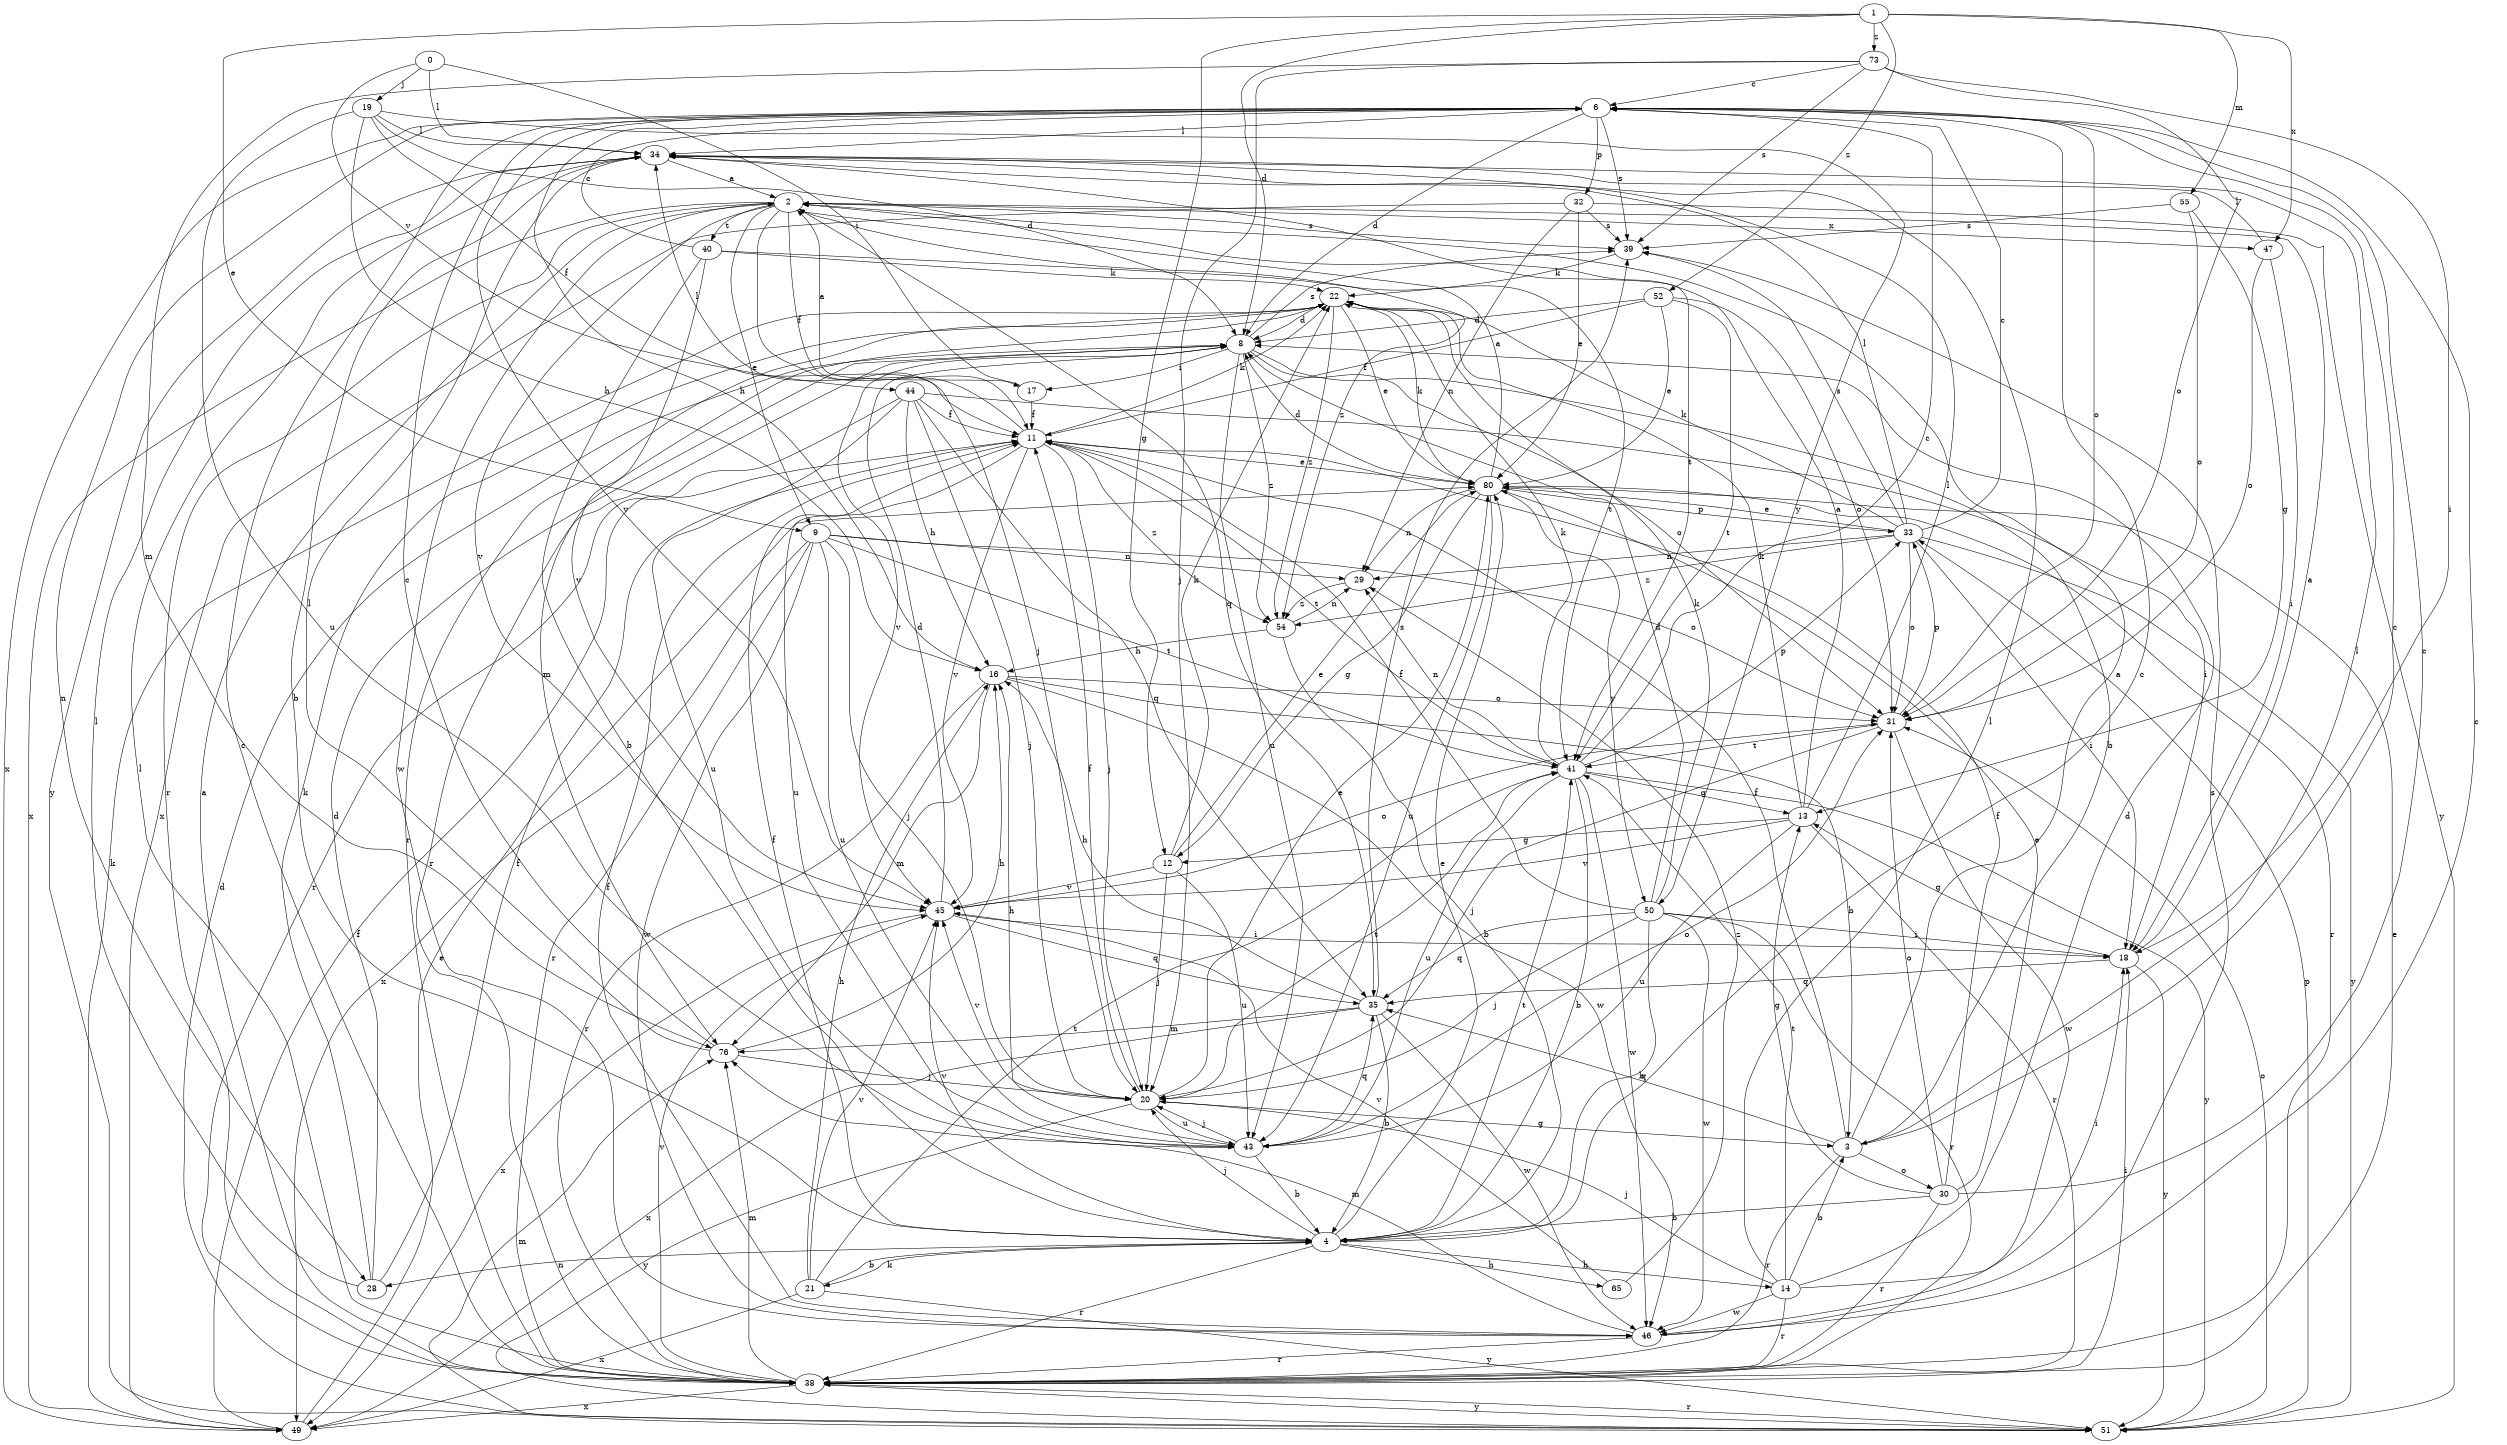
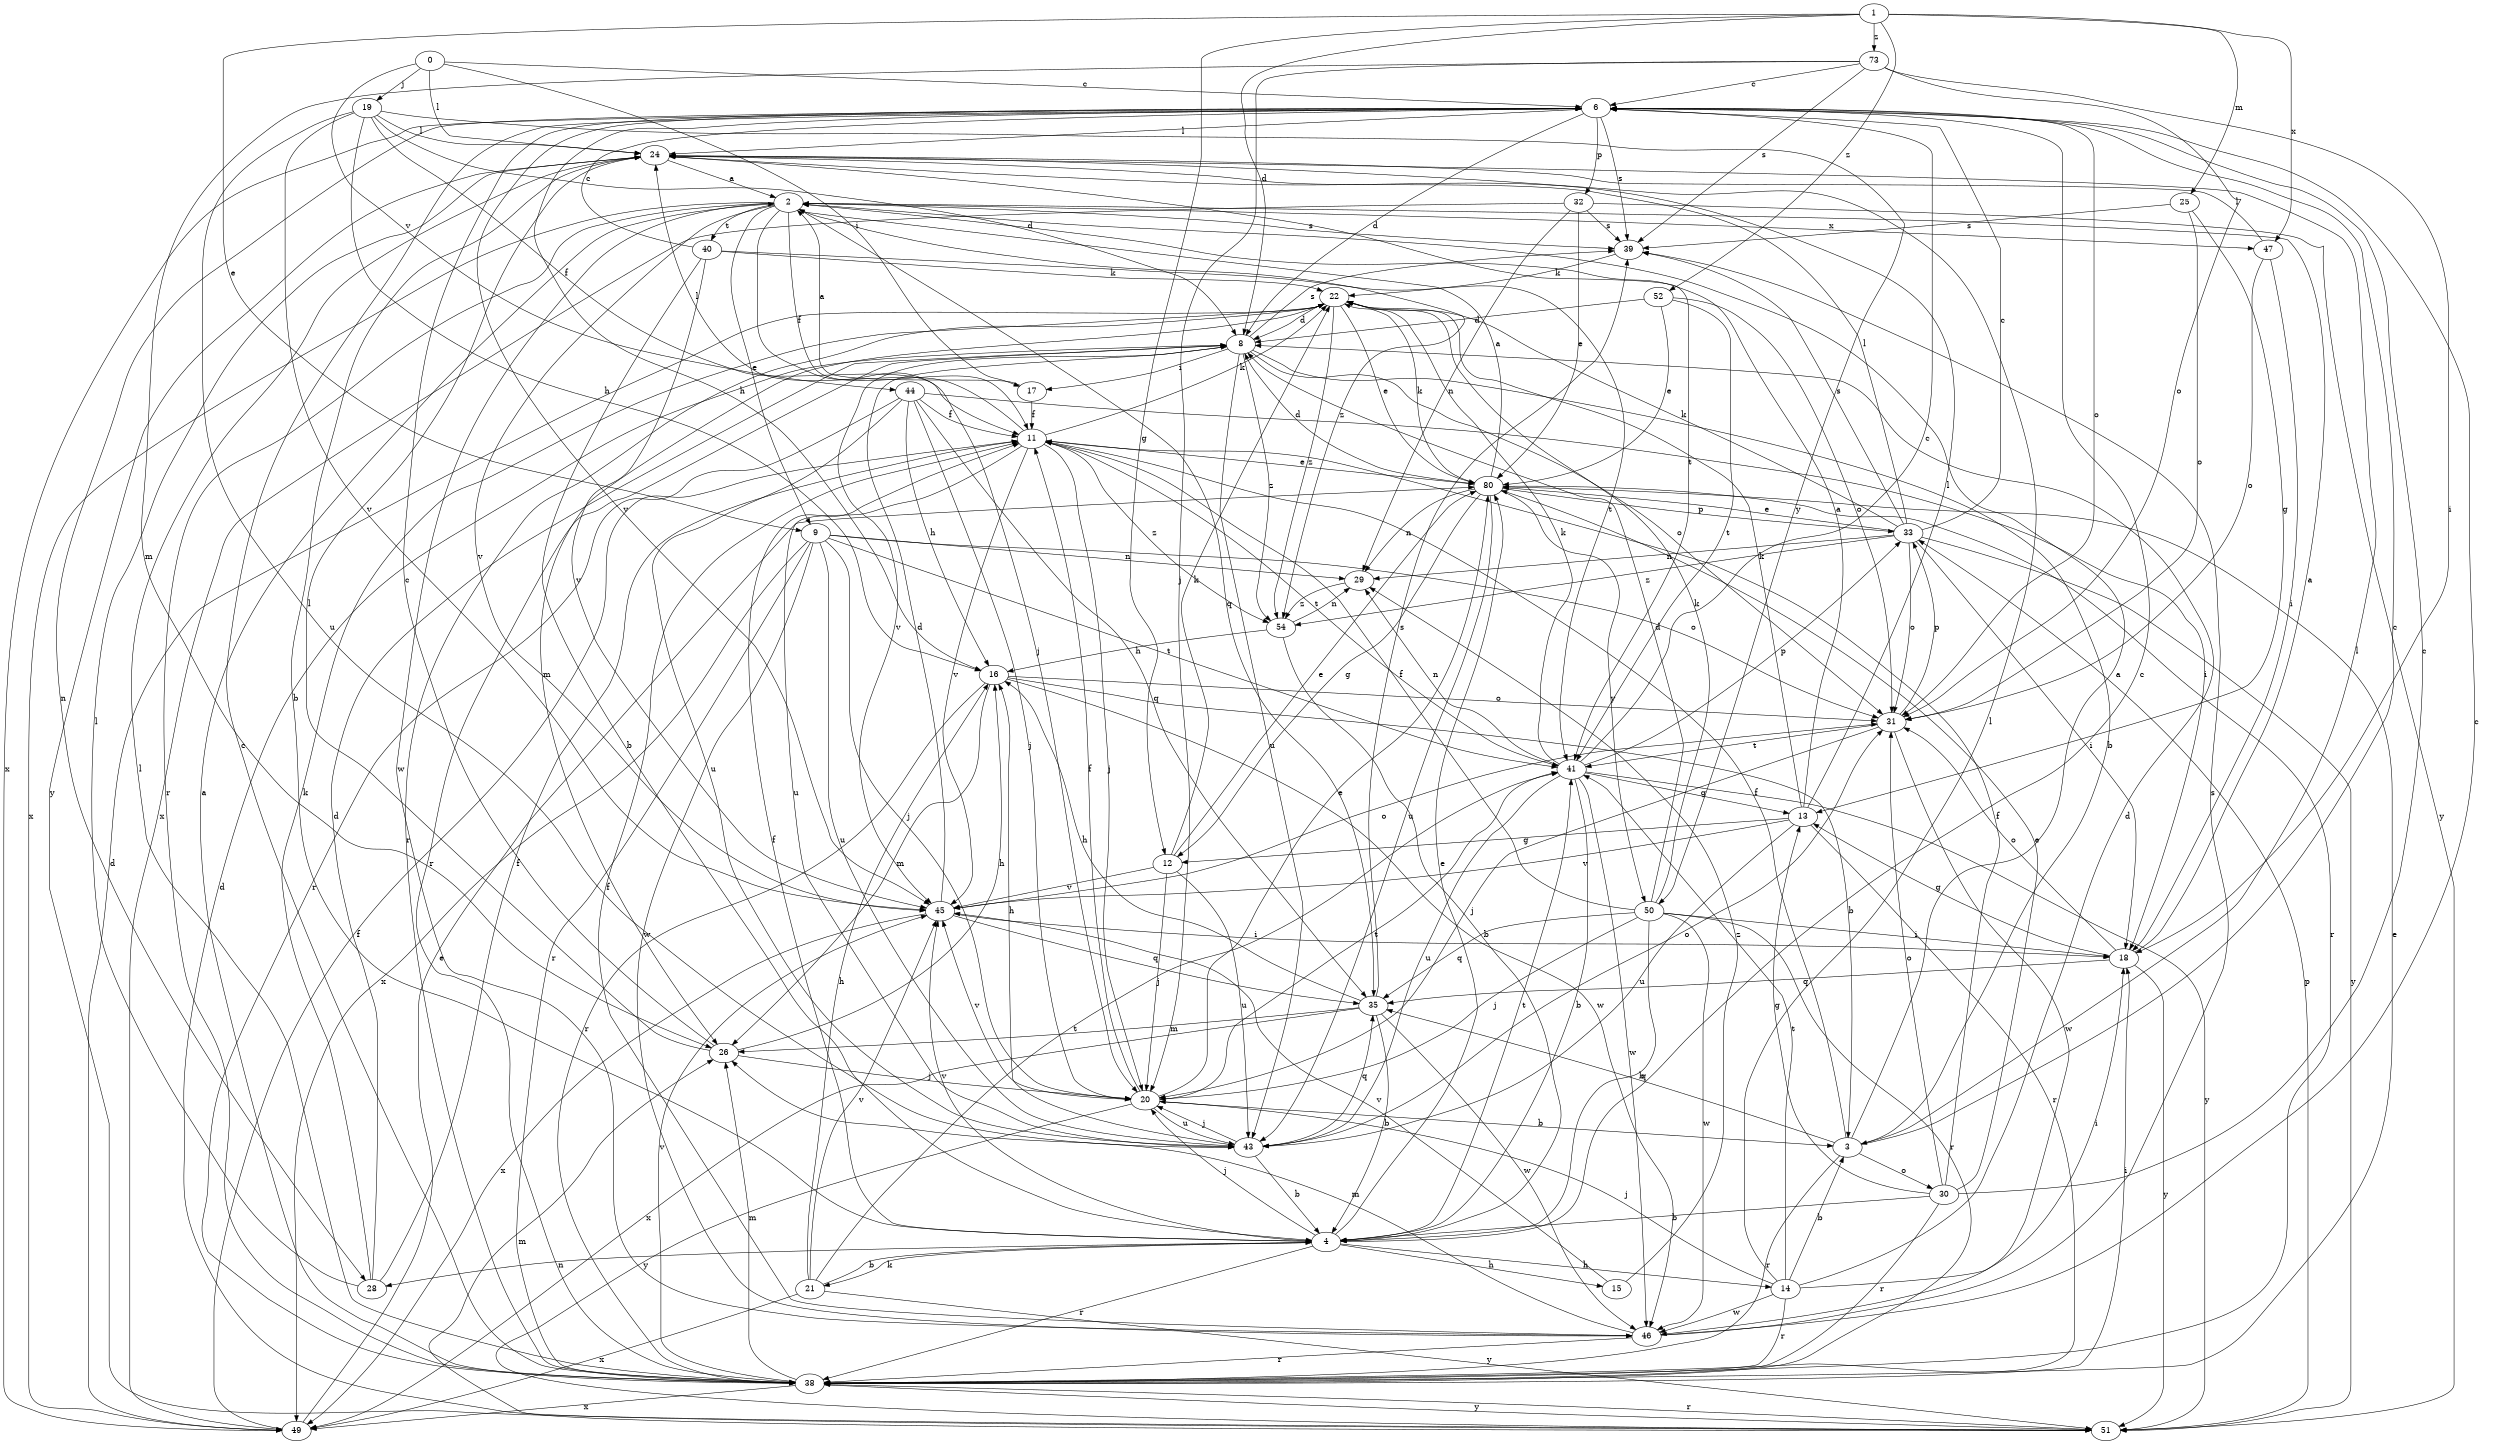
edge "0" -> "6": added, label "c"
node "34": label "34" -> "24"
node "55": label "55" -> "25"
edge "52" -> "11": removed, label "f"
edge "19" -> "45": added, label "v"
edge "49" -> "22": label "k" -> "d"
node "76": label "76" -> "26"
edge "51" -> "31": now "18" -> "31"
edge "20" -> "3": label "g" -> "b"
node "65": label "65" -> "15"
